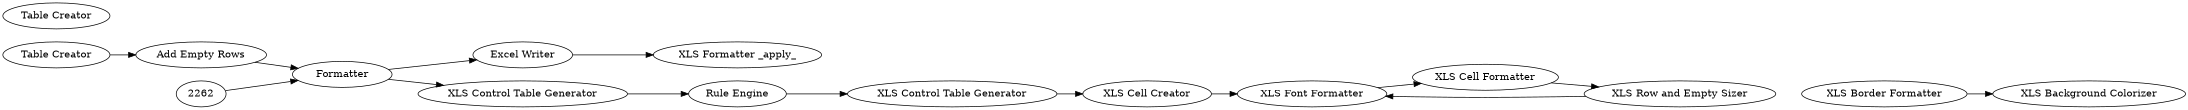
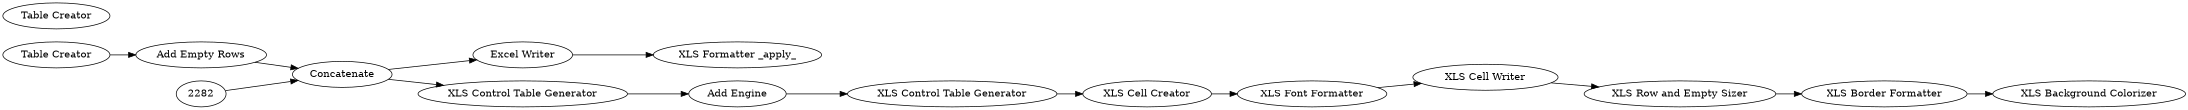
node "Formatter": label "Formatter" -> "Concatenate"
node "XLS Cell Formatter": label "XLS Cell Formatter" -> "XLS Cell Writer"
node "2262": label "2262" -> "2282"
node "Rule Engine": label "Rule Engine" -> "Add Engine"
edge "XLS Row and Empty Sizer" -> "XLS Font Formatter": now "XLS Row and Empty Sizer" -> "XLS Border Formatter"
